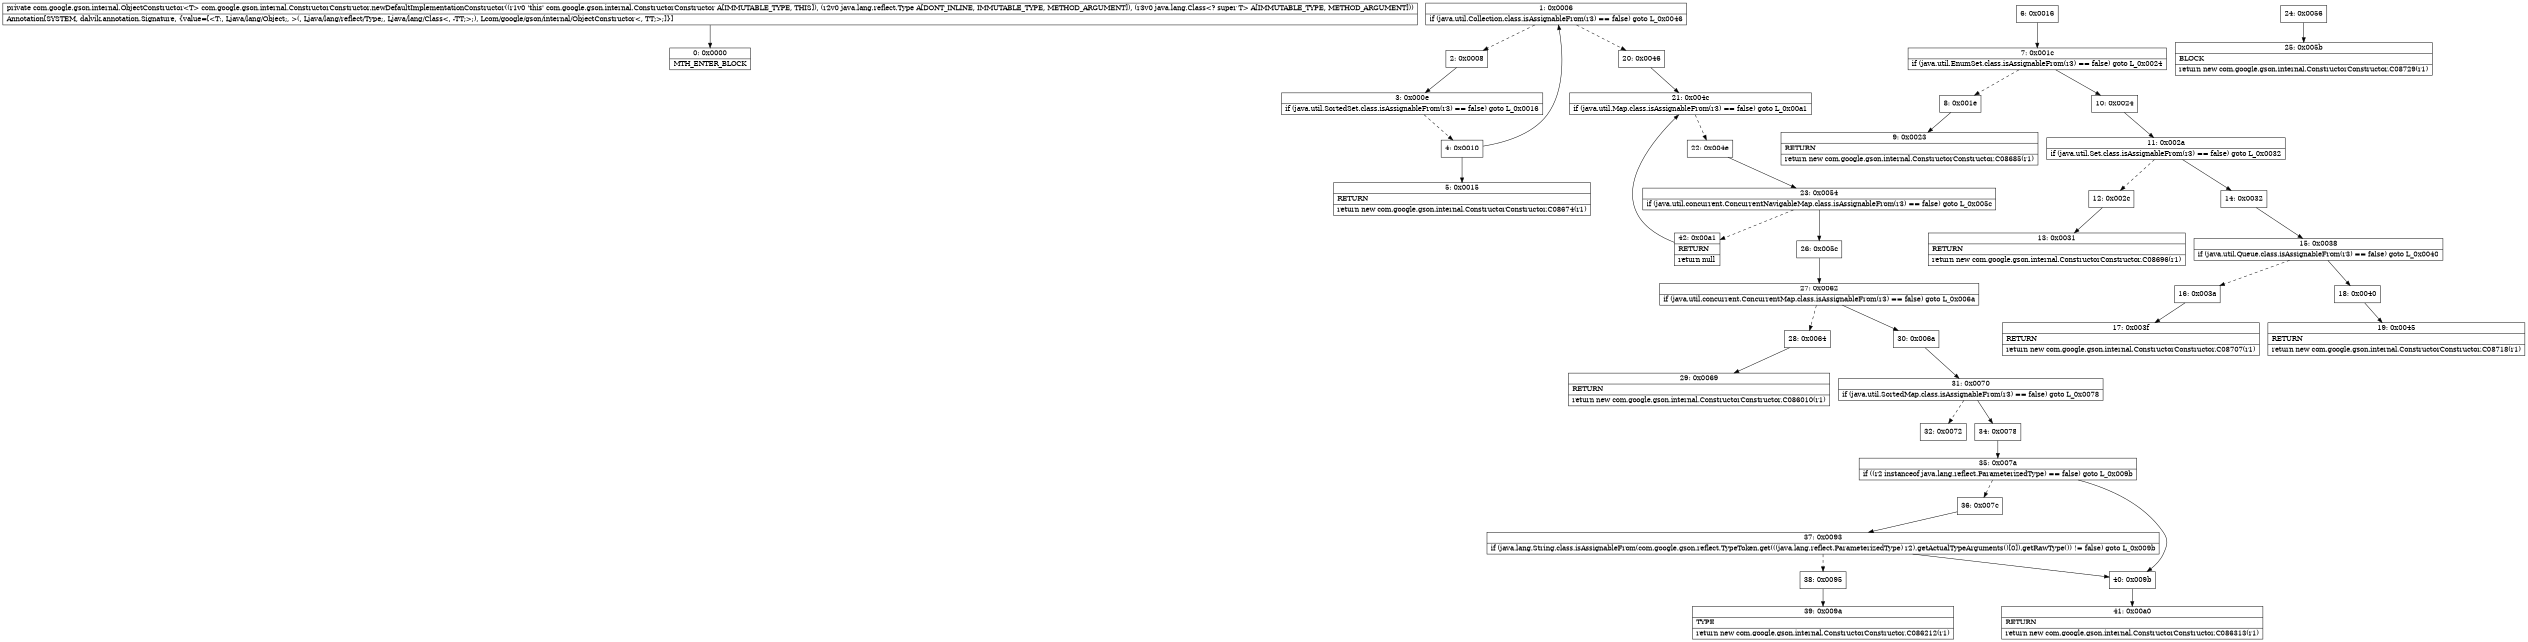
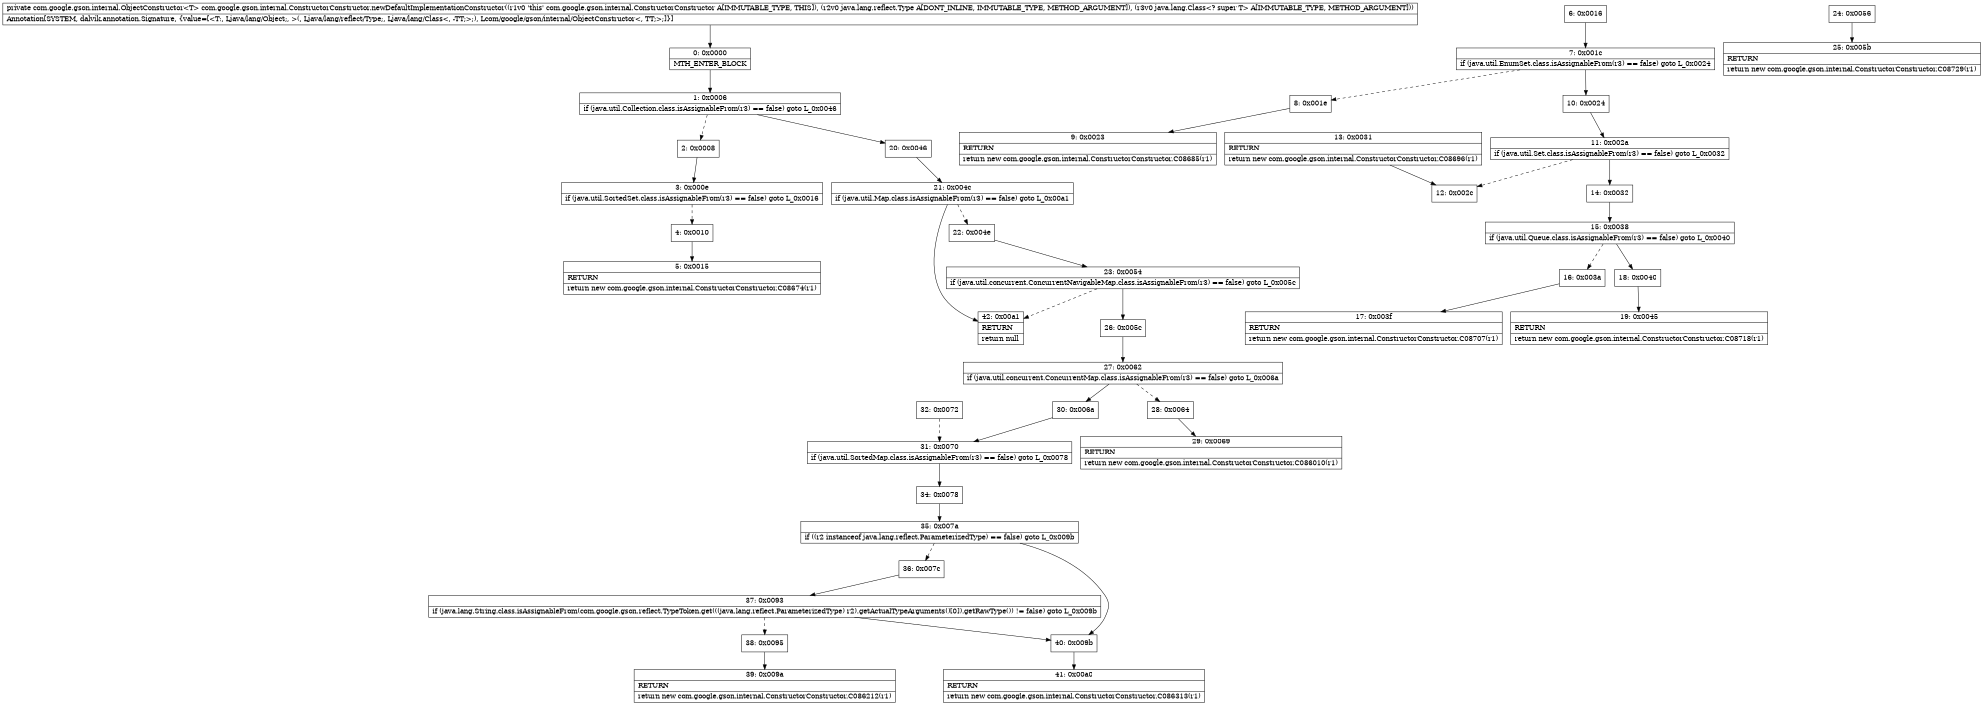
edge "1: 0x0006" -> "20: 0x0046": style dashed -> solid
node "25: 0x005b": text "BLOCK" -> "RETURN"
edge "4: 0x0010" -> "1: 0x0006": now "0: 0x0000" -> "1: 0x0006"
edge "42: 0x00a1" -> "21: 0x004c": reversed
edge "12: 0x002c" -> "13: 0x0031": reversed
edge "31: 0x0070" -> "32: 0x0072": reversed
node "39: 0x009a": text "TYPE" -> "RETURN"
